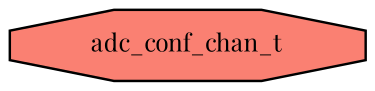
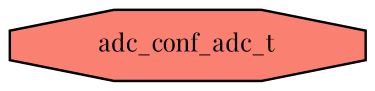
node "adc_conf_chan_t": label "adc_conf_chan_t" -> "adc_conf_adc_t"
